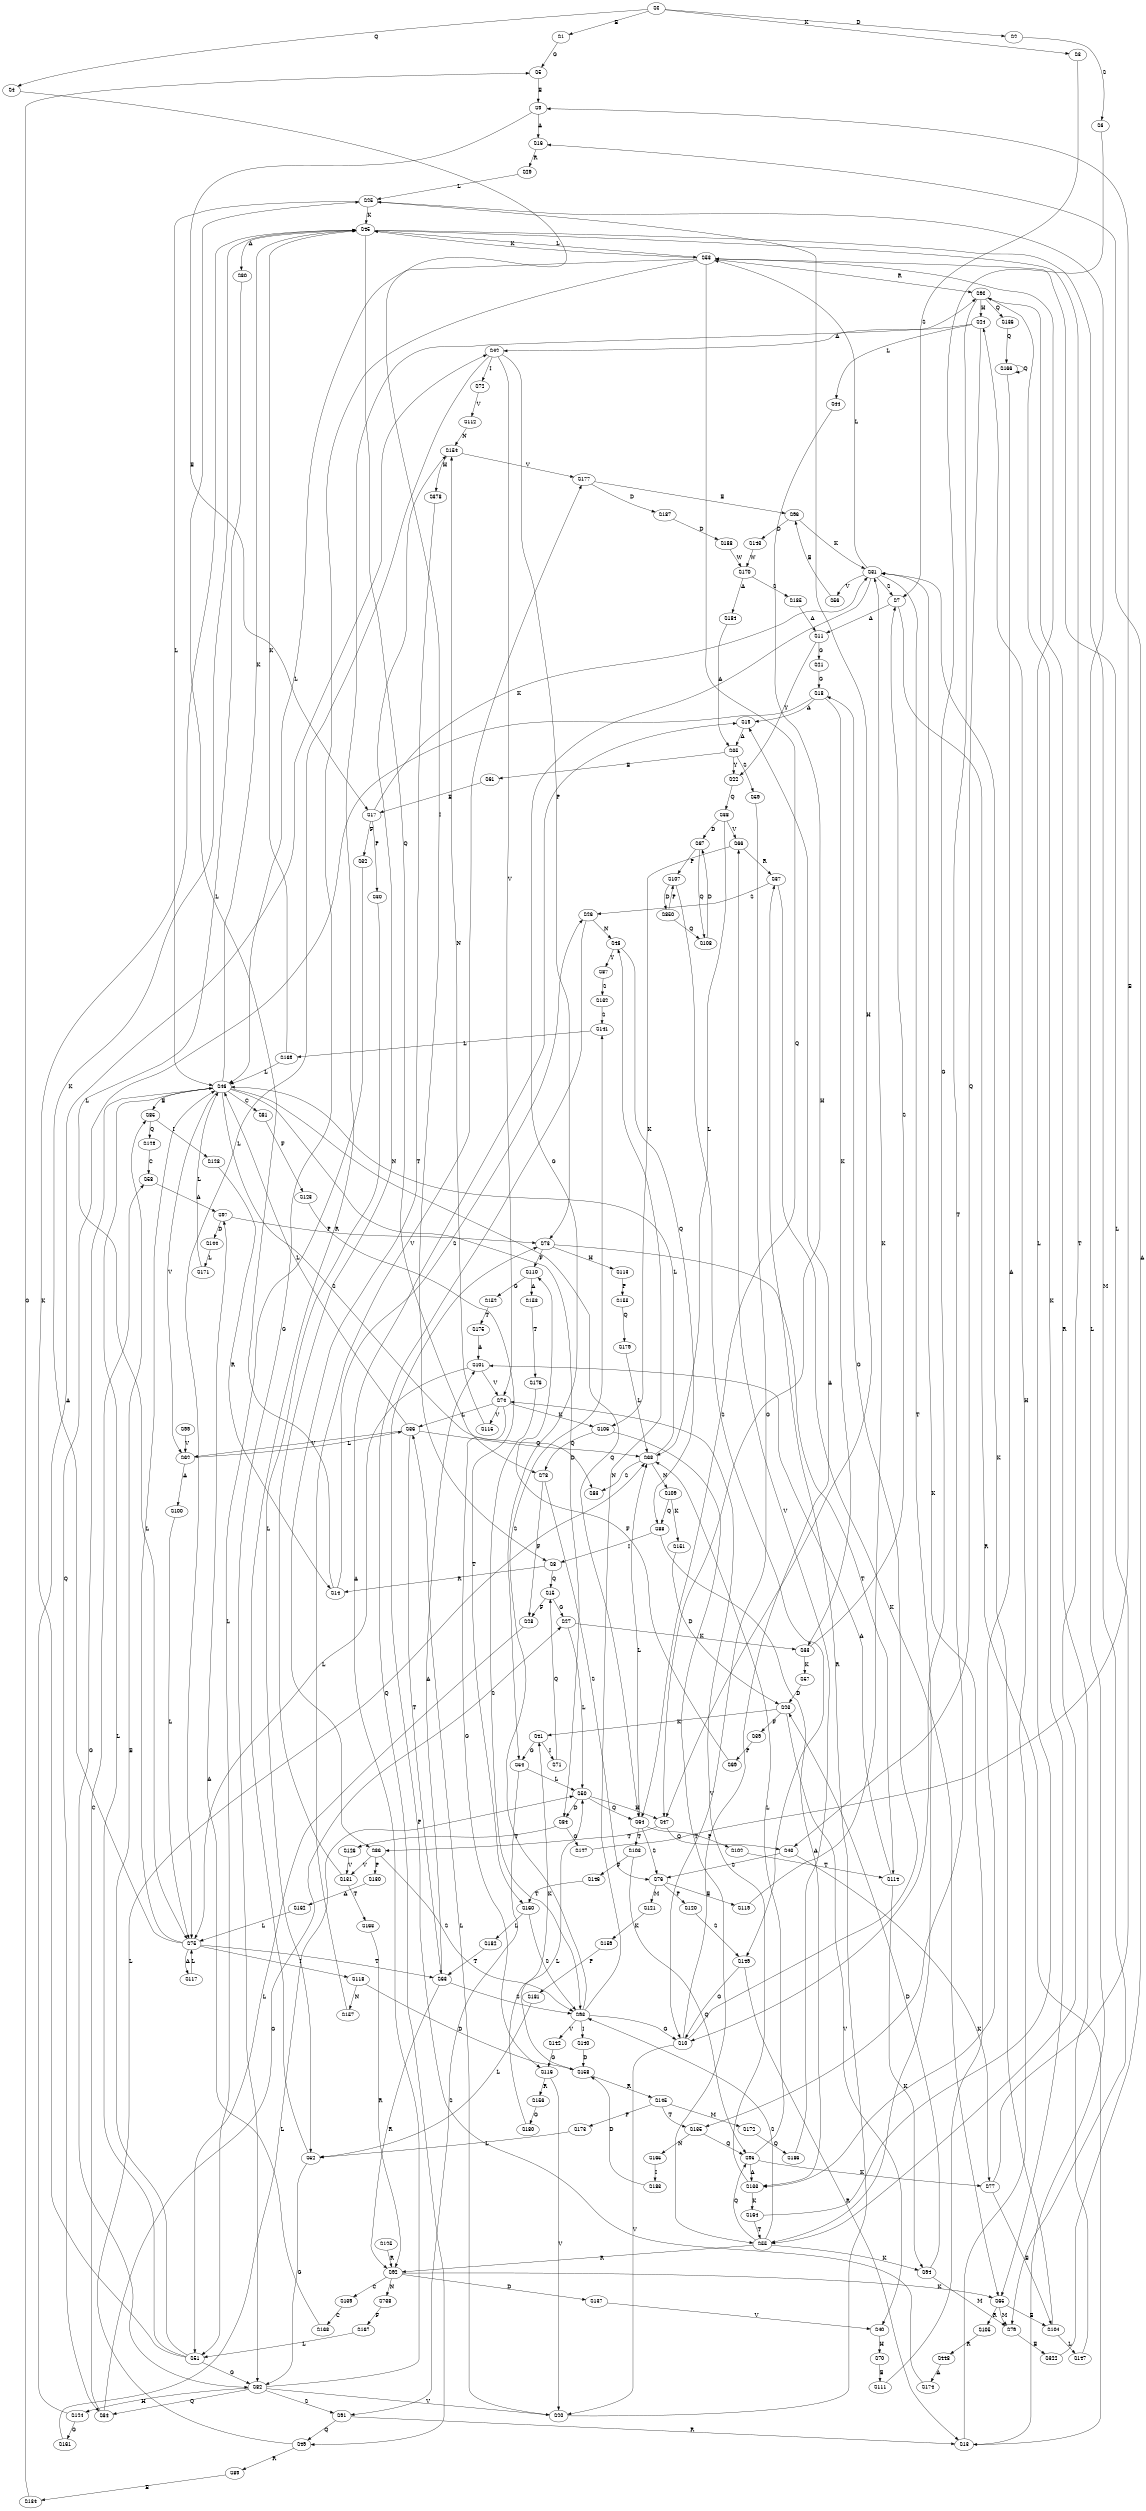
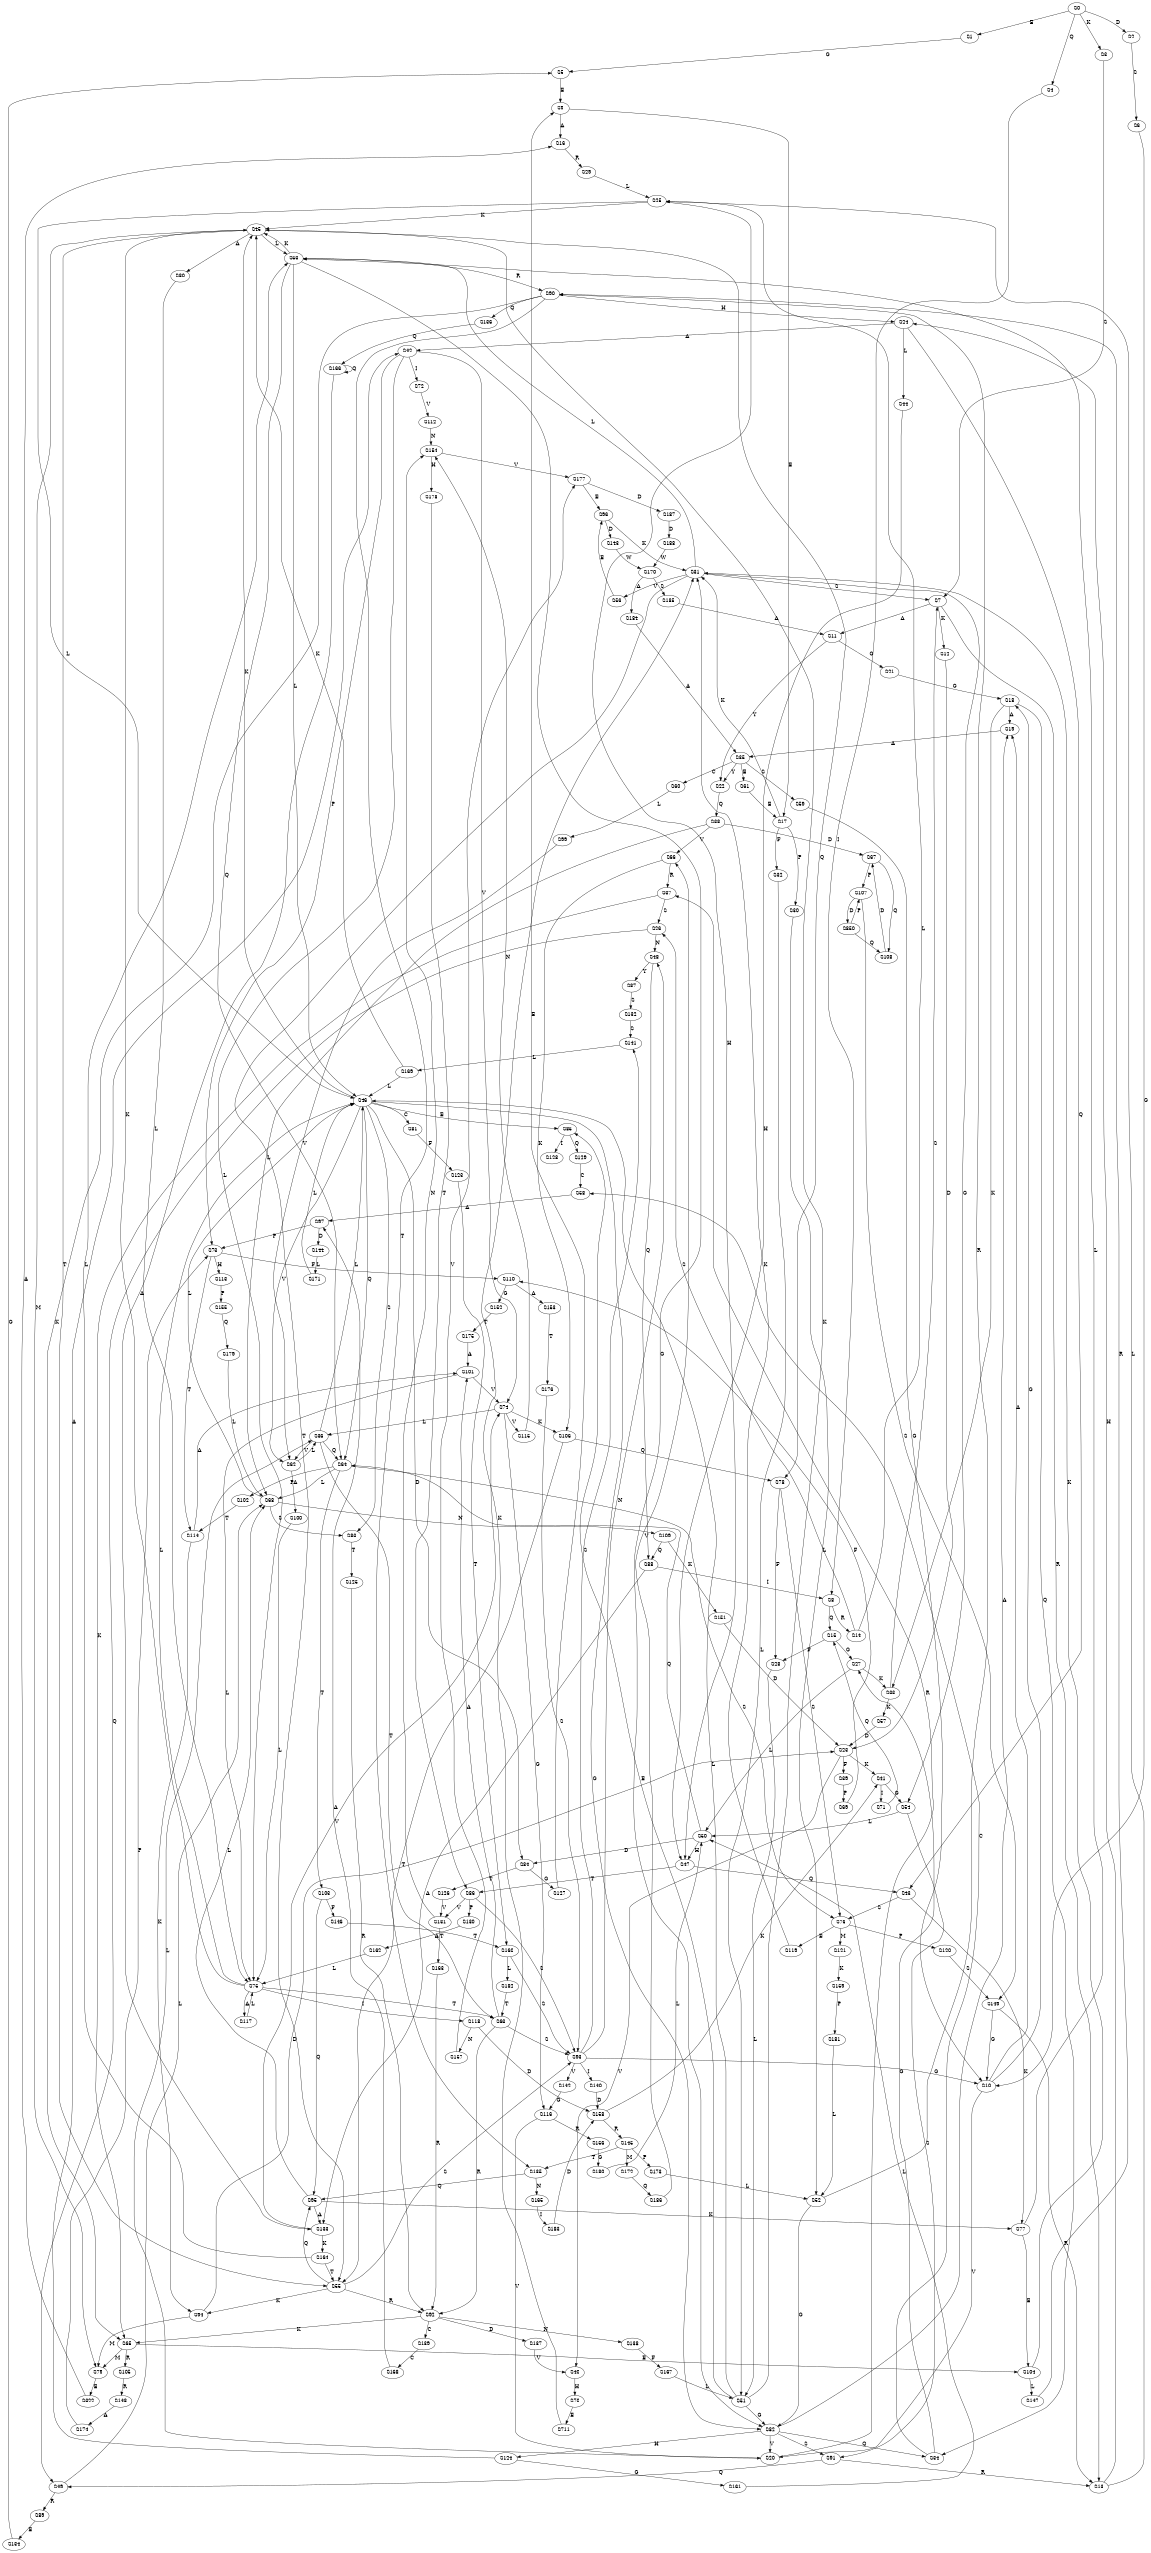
node "S378": label "S378" -> "S178"
node "S12": added
node "S60": added
edge "S128" -> "S14": removed, label "R"
edge "S36" -> "S68": now "S36" -> "S64"
edge "S83" -> "S125": added, label "T"
node "S738": label "S738" -> "S138"
node "S448": label "S448" -> "S148"
node "S111": label "S111" -> "S711"
